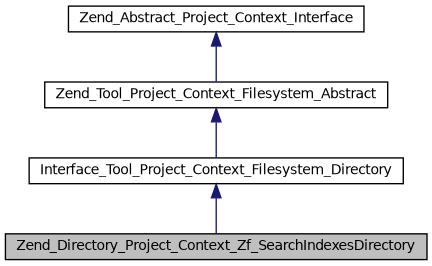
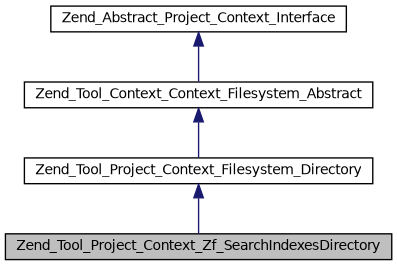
node "Zend_Tool_Project_Context_Filesystem_Abstract": label "Zend_Tool_Project_Context_Filesystem_Abstract" -> "Zend_Tool_Context_Context_Filesystem_Abstract"
node "Interface_Tool_Project_Context_Filesystem_Directory": label "Interface_Tool_Project_Context_Filesystem_Directory" -> "Zend_Tool_Project_Context_Filesystem_Directory"
node "Zend_Directory_Project_Context_Zf_SearchIndexesDirectory": label "Zend_Directory_Project_Context_Zf_SearchIndexesDirectory" -> "Zend_Tool_Project_Context_Zf_SearchIndexesDirectory"
